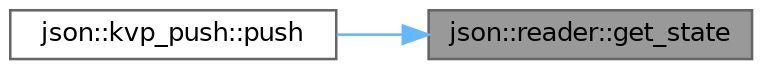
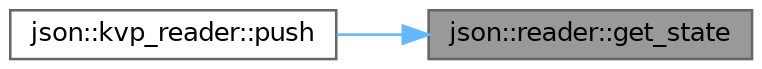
node "json::kvp_push::push": label "json::kvp_push::push" -> "json::kvp_reader::push"
